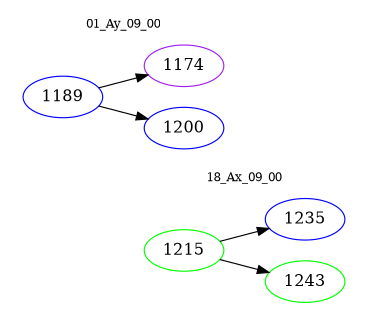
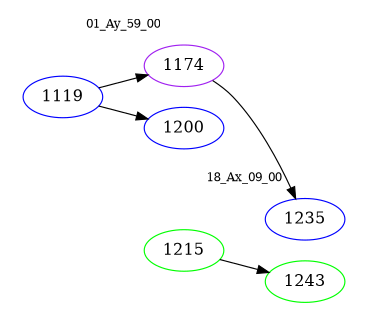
cluster "01_Ay_09_00": label "01_Ay_09_00" -> "01_Ay_59_00"
node "1189": label "1189" -> "1119"
edge "1215" -> "1235": now "1174" -> "1235"
